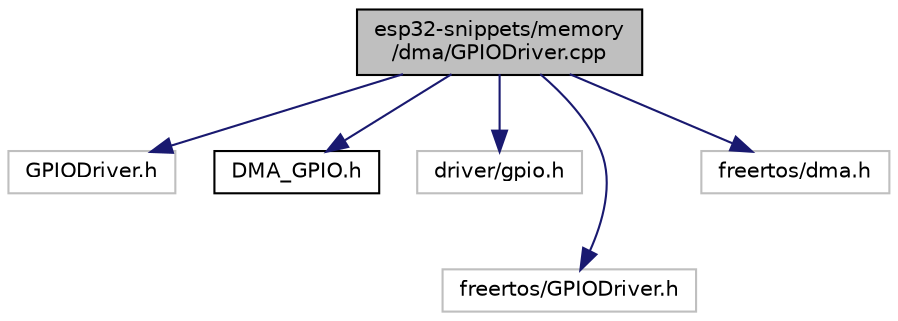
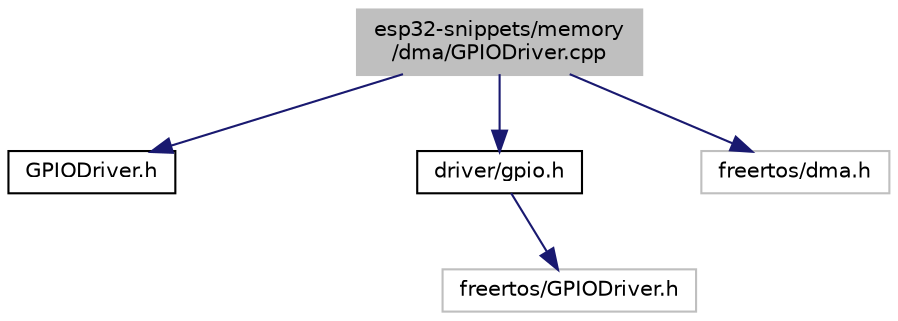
node "esp32-snippets/memory /dma/GPIODriver.cpp": color black -> grey75
edge "esp32-snippets/memory /dma/GPIODriver.cpp" -> "freertos/GPIODriver.h": now "driver/gpio.h" -> "freertos/GPIODriver.h"
node "GPIODriver.h": color grey75 -> black
node "DMA_GPIO.h": removed
node "driver/gpio.h": color grey75 -> black
